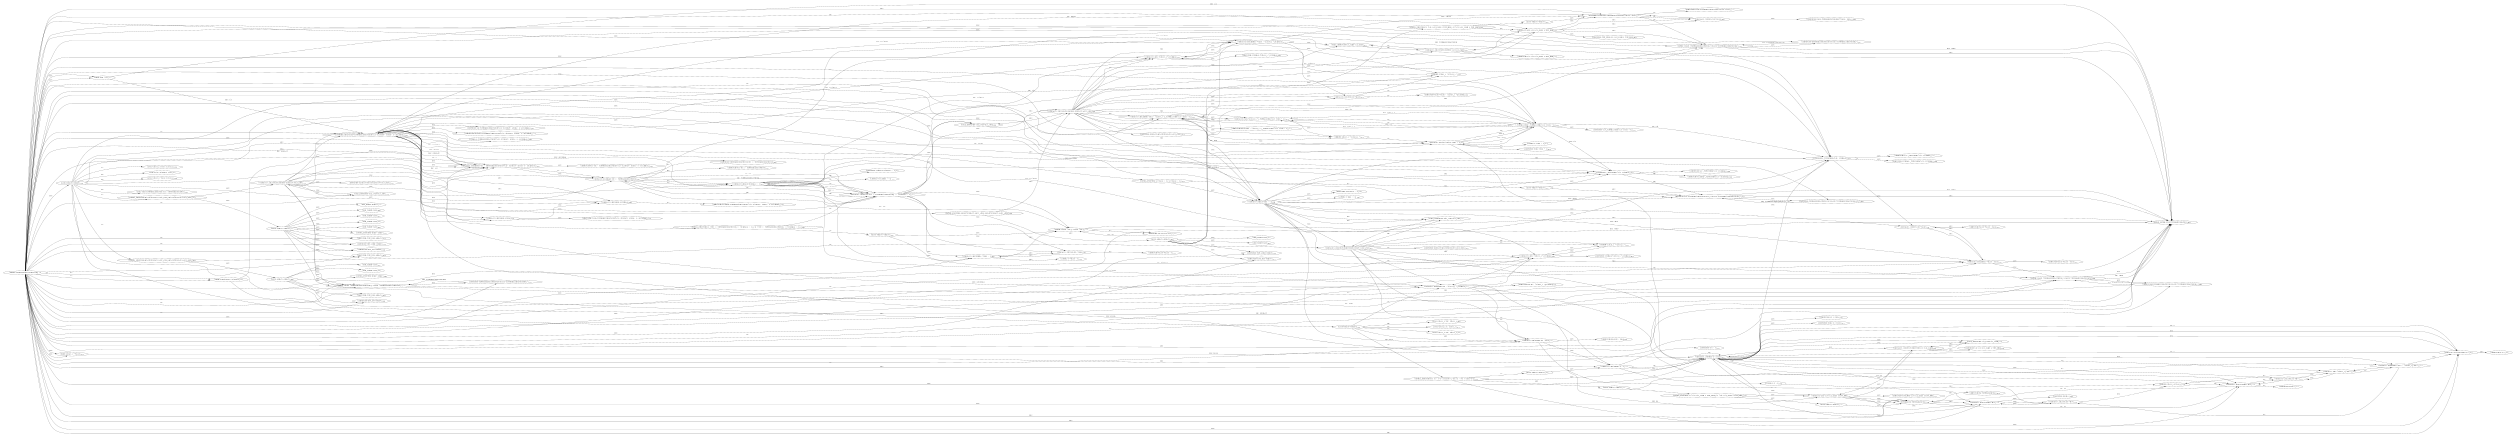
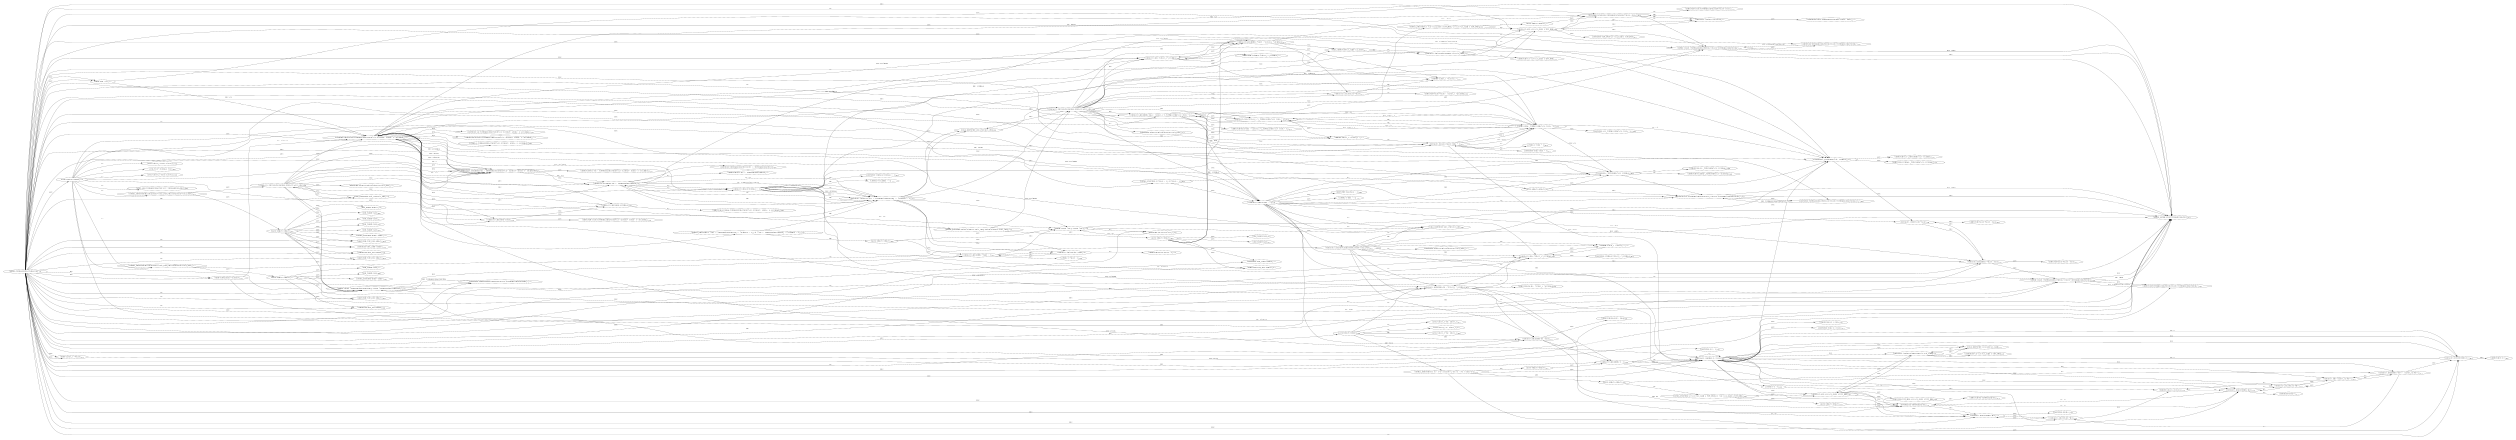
edge "(<operator>.postIncrement,mb++)" -> "(<operator>.lessThan,n < count)": reversed
